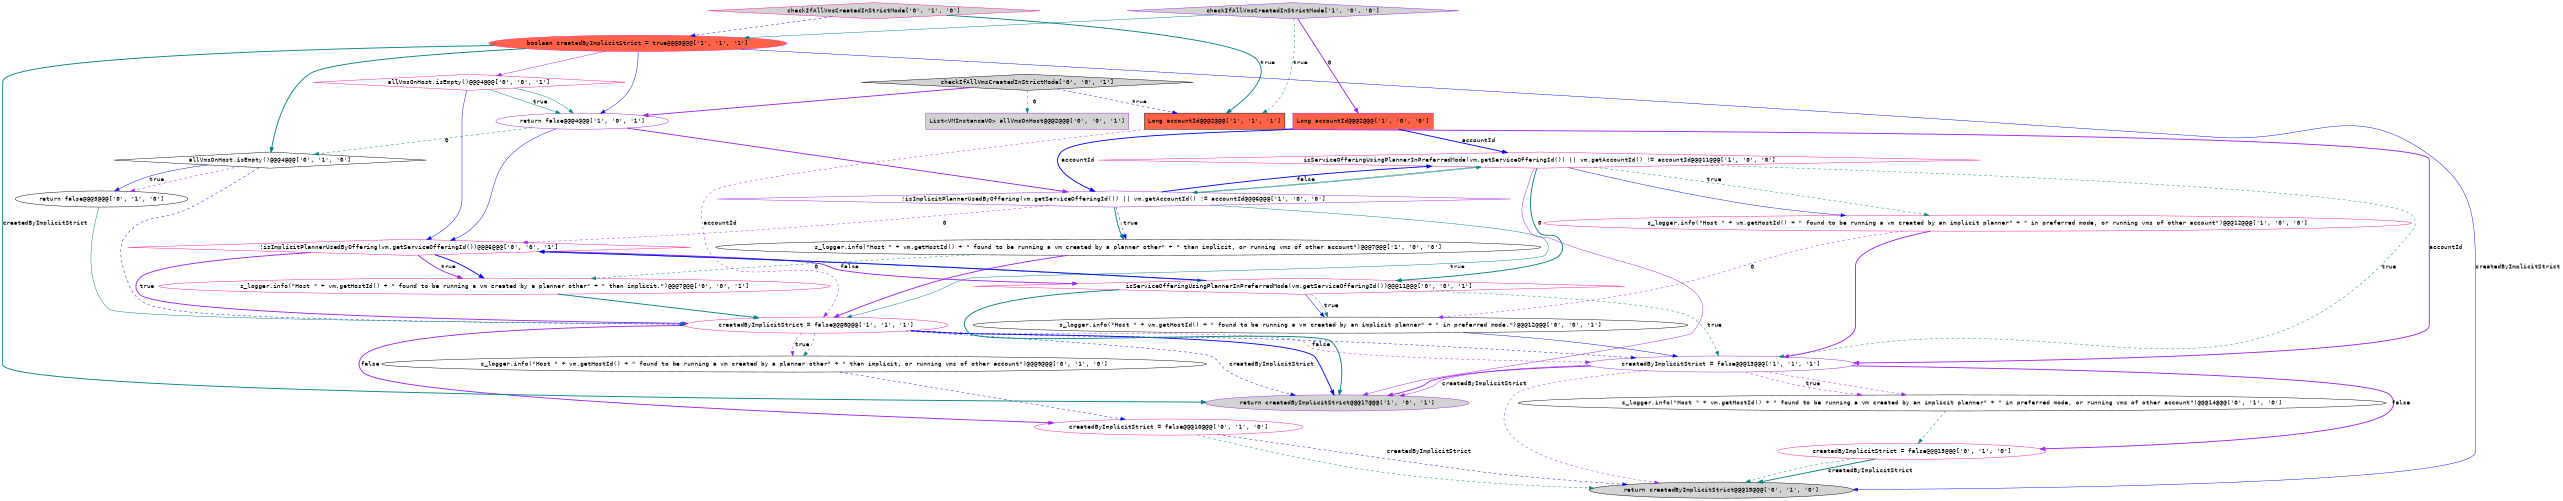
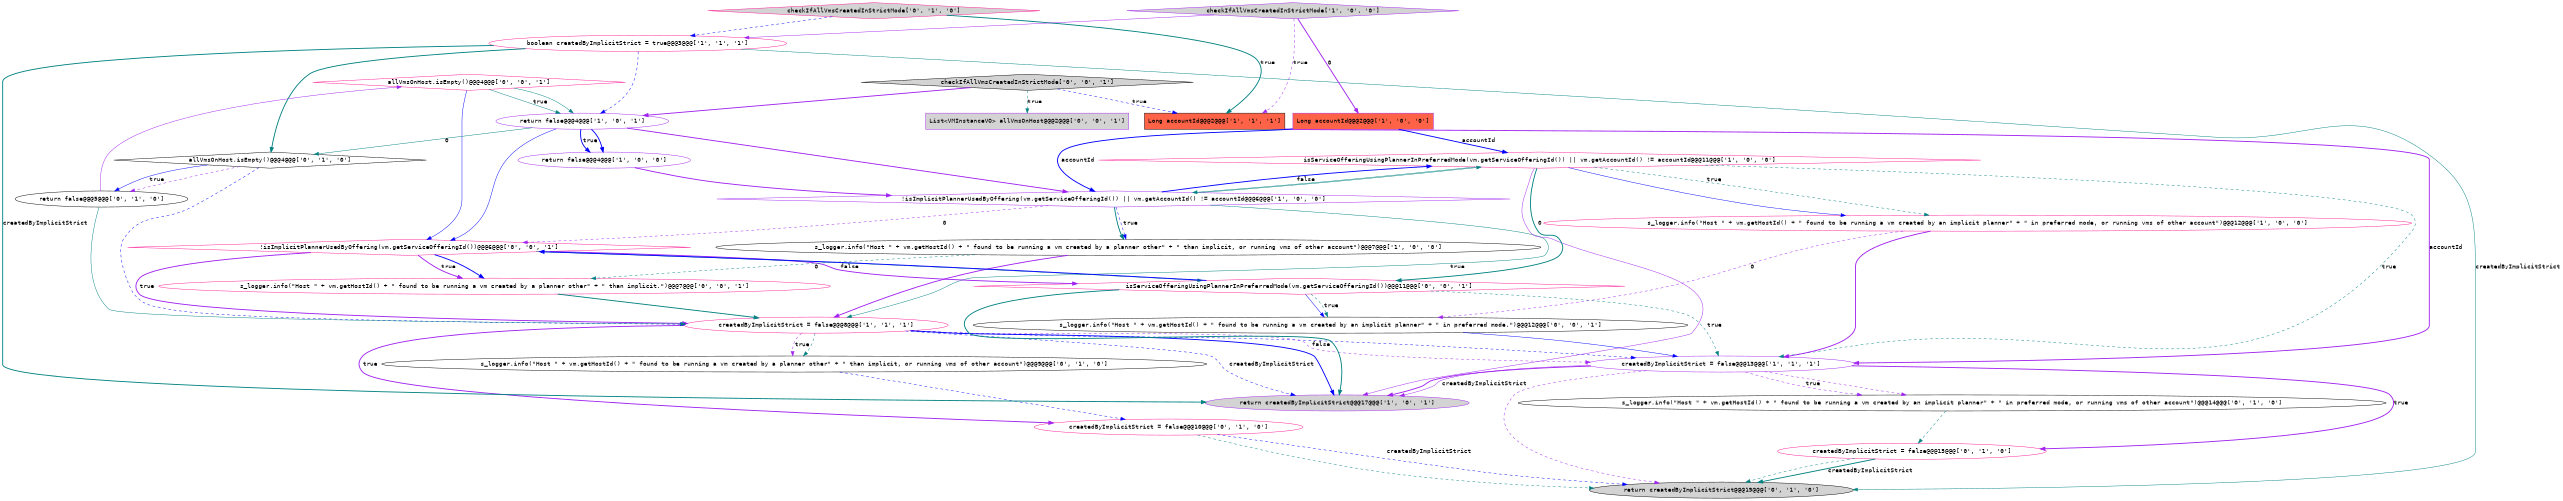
edge "checkIfAllVmsCreatedInStrictMode['1', '0', '0']" -> "boolean createdByImplicitStrict = true@@@3@@@['1', '1', '1']": color teal -> purple
node "boolean createdByImplicitStrict = true@@@3@@@['1', '1', '1']": fillcolor tomato -> white
edge "boolean createdByImplicitStrict = true@@@3@@@['1', '1', '1']" -> "allVmsOnHost.isEmpty()@@@4@@@['0', '0', '1']": now "return false@@@5@@@['0', '1', '0']" -> "allVmsOnHost.isEmpty()@@@4@@@['0', '0', '1']"
edge "checkIfAllVmsCreatedInStrictMode['1', '0', '0']" -> "Long accountId@@@2@@@['1', '1', '1']": color teal -> purple
edge "boolean createdByImplicitStrict = true@@@3@@@['1', '1', '1']" -> "return false@@@4@@@['1', '0', '1']": style solid -> dashed
edge "checkIfAllVmsCreatedInStrictMode['0', '0', '1']" -> "List<VMInstanceVO> allVmsOnHost@@@2@@@['0', '0', '1']": label "0" -> "true"
edge "boolean createdByImplicitStrict = true@@@3@@@['1', '1', '1']" -> "return createdByImplicitStrict@@@19@@@['0', '1', '0']": color blue -> teal
edge "return false@@@4@@@['1', '0', '1']" -> "allVmsOnHost.isEmpty()@@@4@@@['0', '1', '0']": style dashed -> solid
node "return false@@@4@@@['1', '0', '0']": added
edge "Long accountId@@@2@@@['1', '1', '1']" -> "createdByImplicitStrict = false@@@8@@@['1', '1', '1']": removed, label "accountId"
edge "createdByImplicitStrict = false@@@8@@@['1', '1', '1']" -> "createdByImplicitStrict = false@@@10@@@['0', '1', '0']": label "false" -> "true"
edge "createdByImplicitStrict = false@@@13@@@['1', '1', '1']" -> "createdByImplicitStrict = false@@@15@@@['0', '1', '0']": label "false" -> "true"
